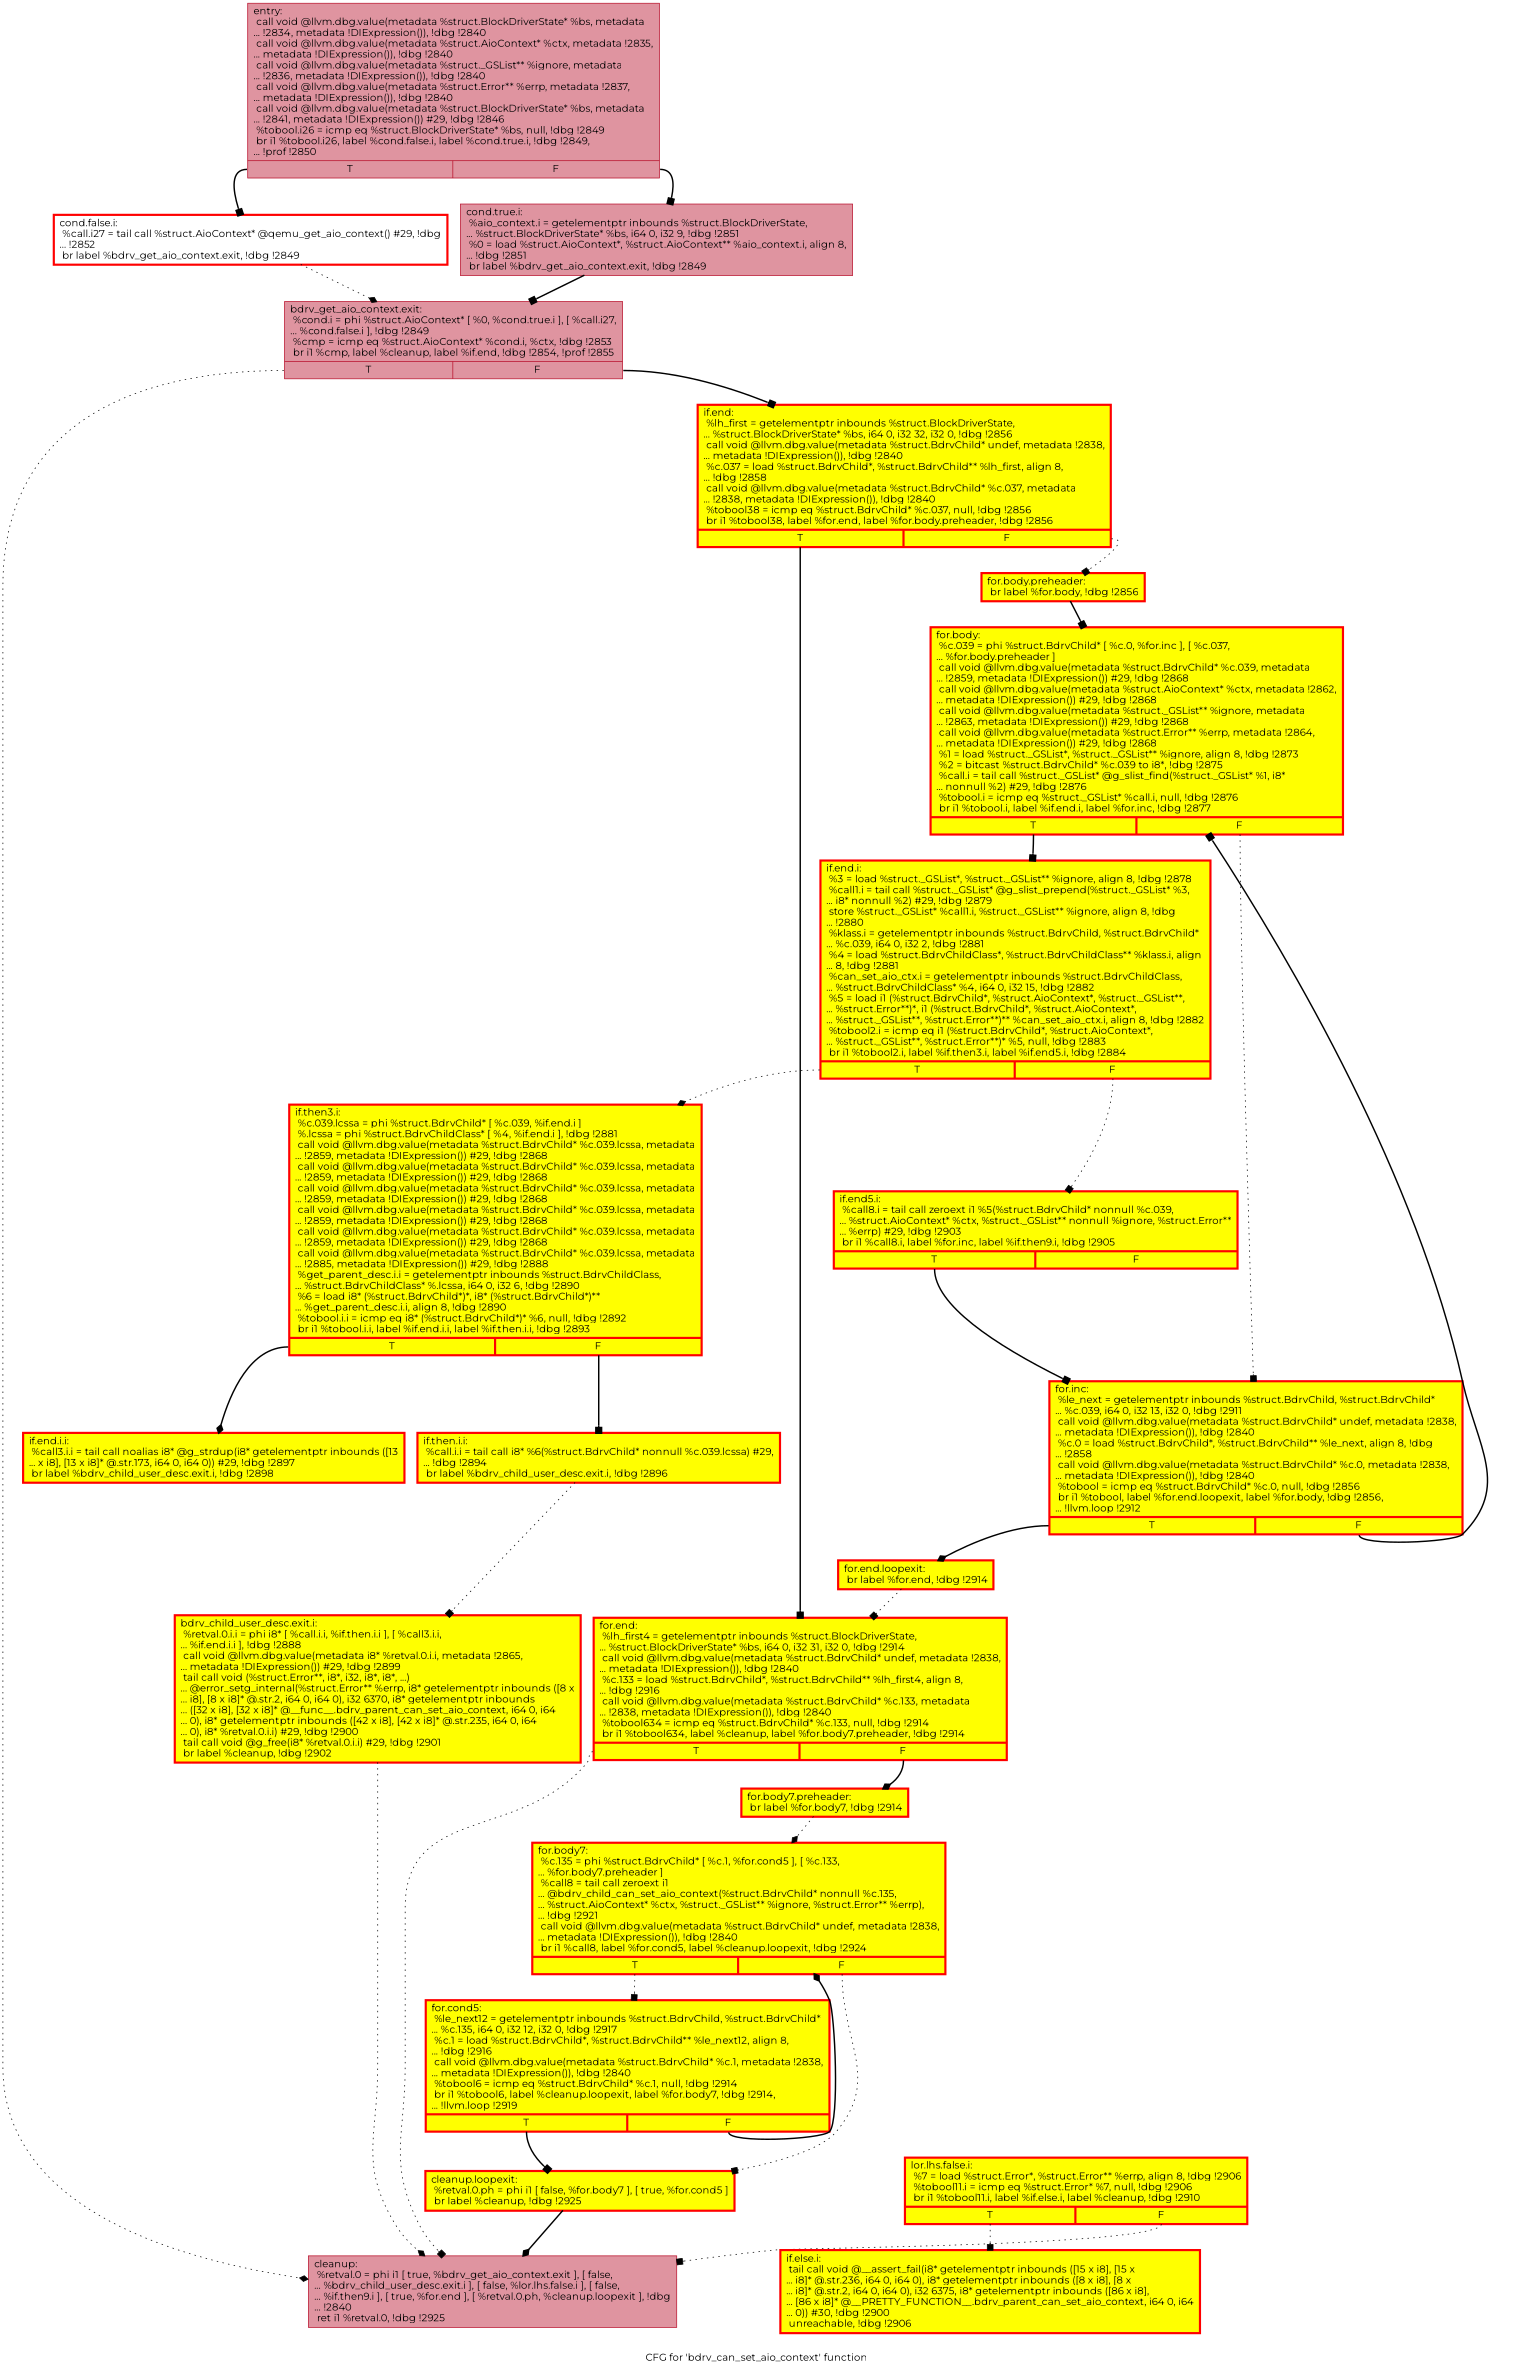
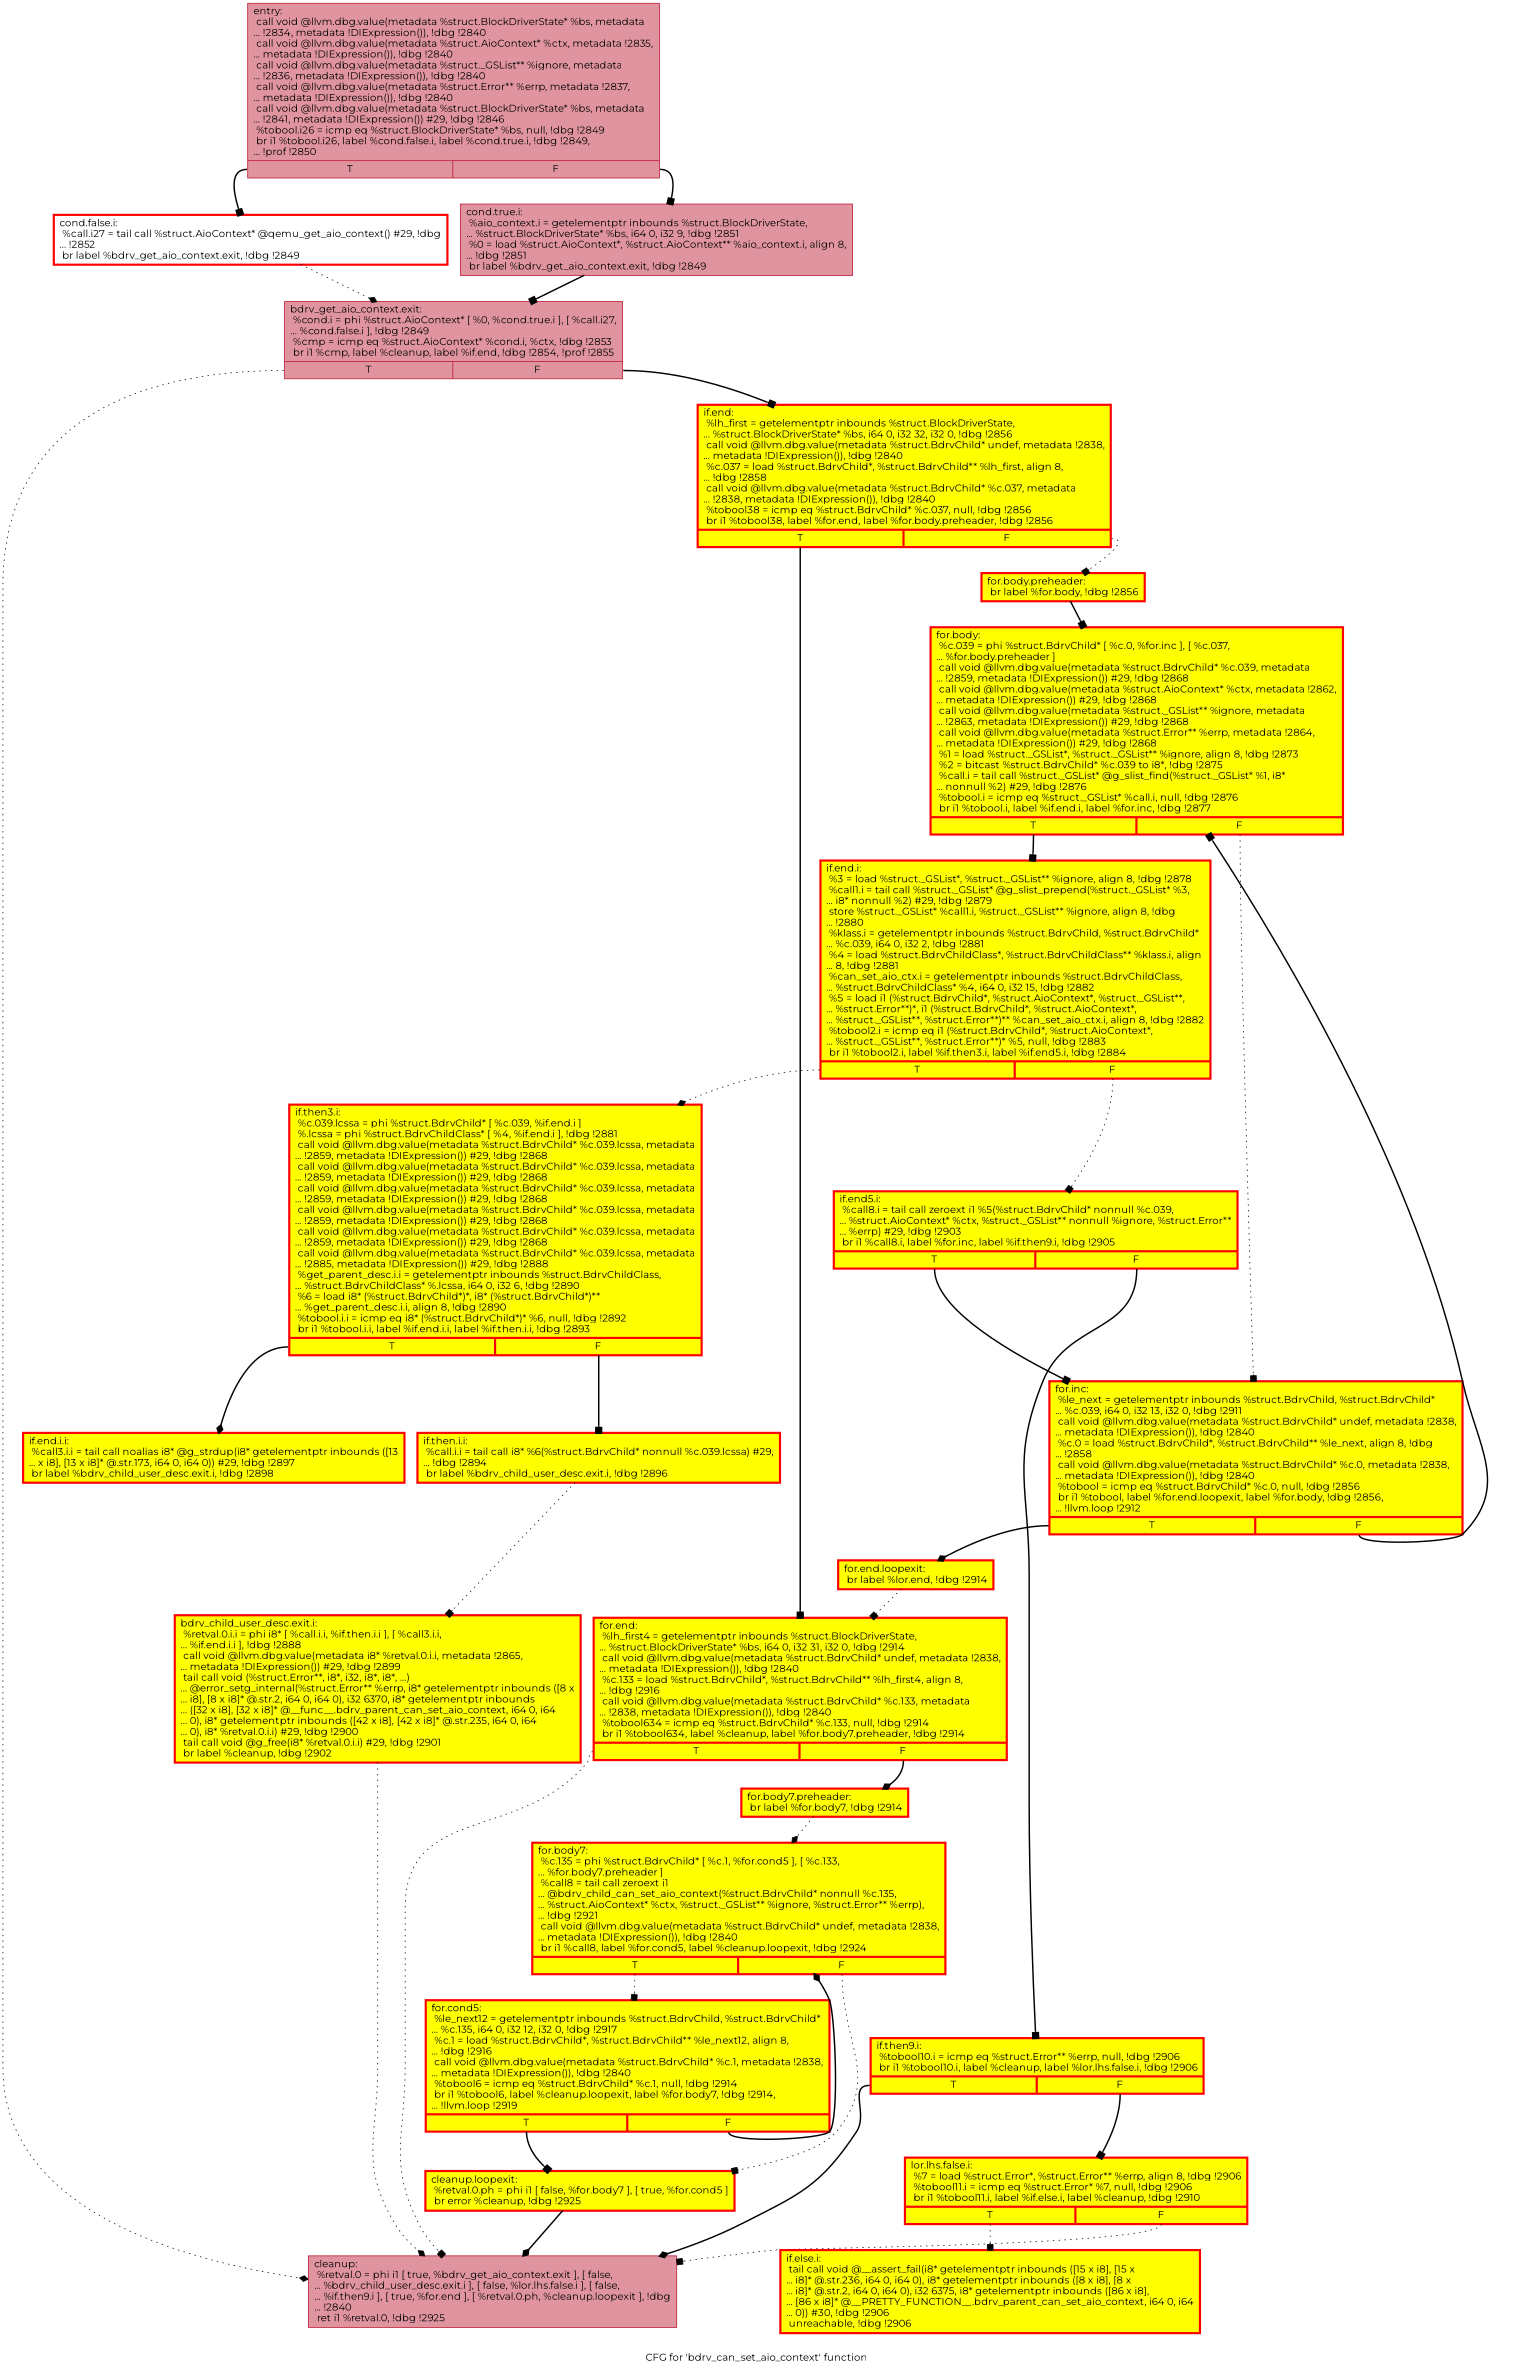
node "for.end.loopexit:": text "br label %for.end, !dbg !2914" -> "br label %lor.end, !dbg !2914"
node "if.then9.i:": added
node "cleanup.loopexit:": text "br label %cleanup, !dbg !2925" -> "br error %cleanup, !dbg !2925"
node "if.else.i:": text "... 0)) #30, !dbg !2900" -> "... 0)) #30, !dbg !2906"
